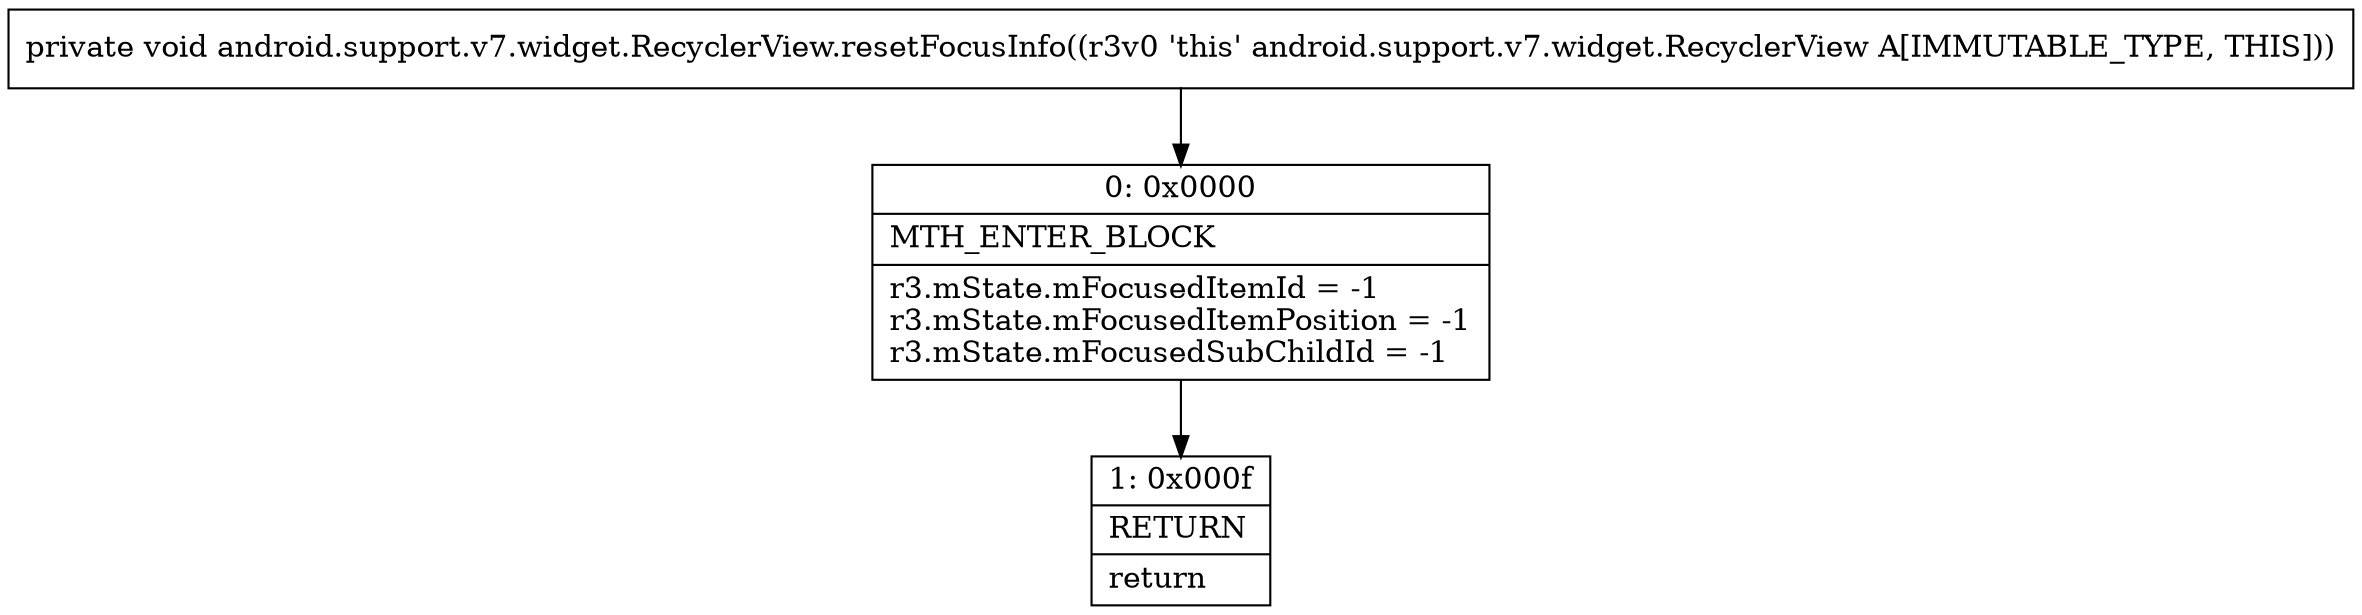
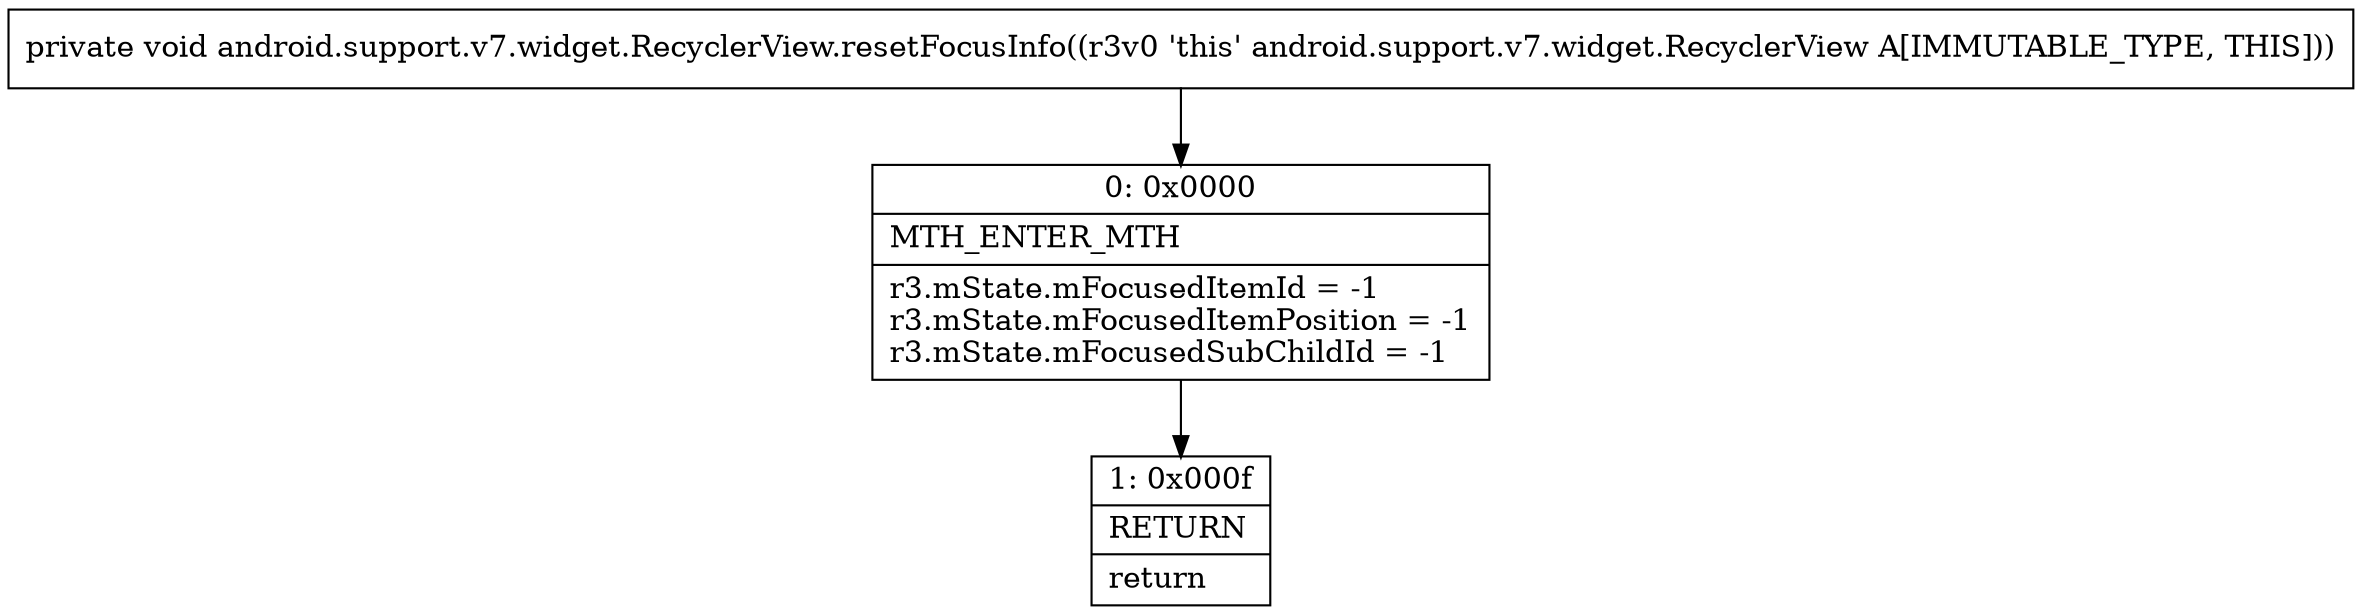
node "0: 0x0000": text "MTH_ENTER_BLOCK" -> "MTH_ENTER_MTH"
